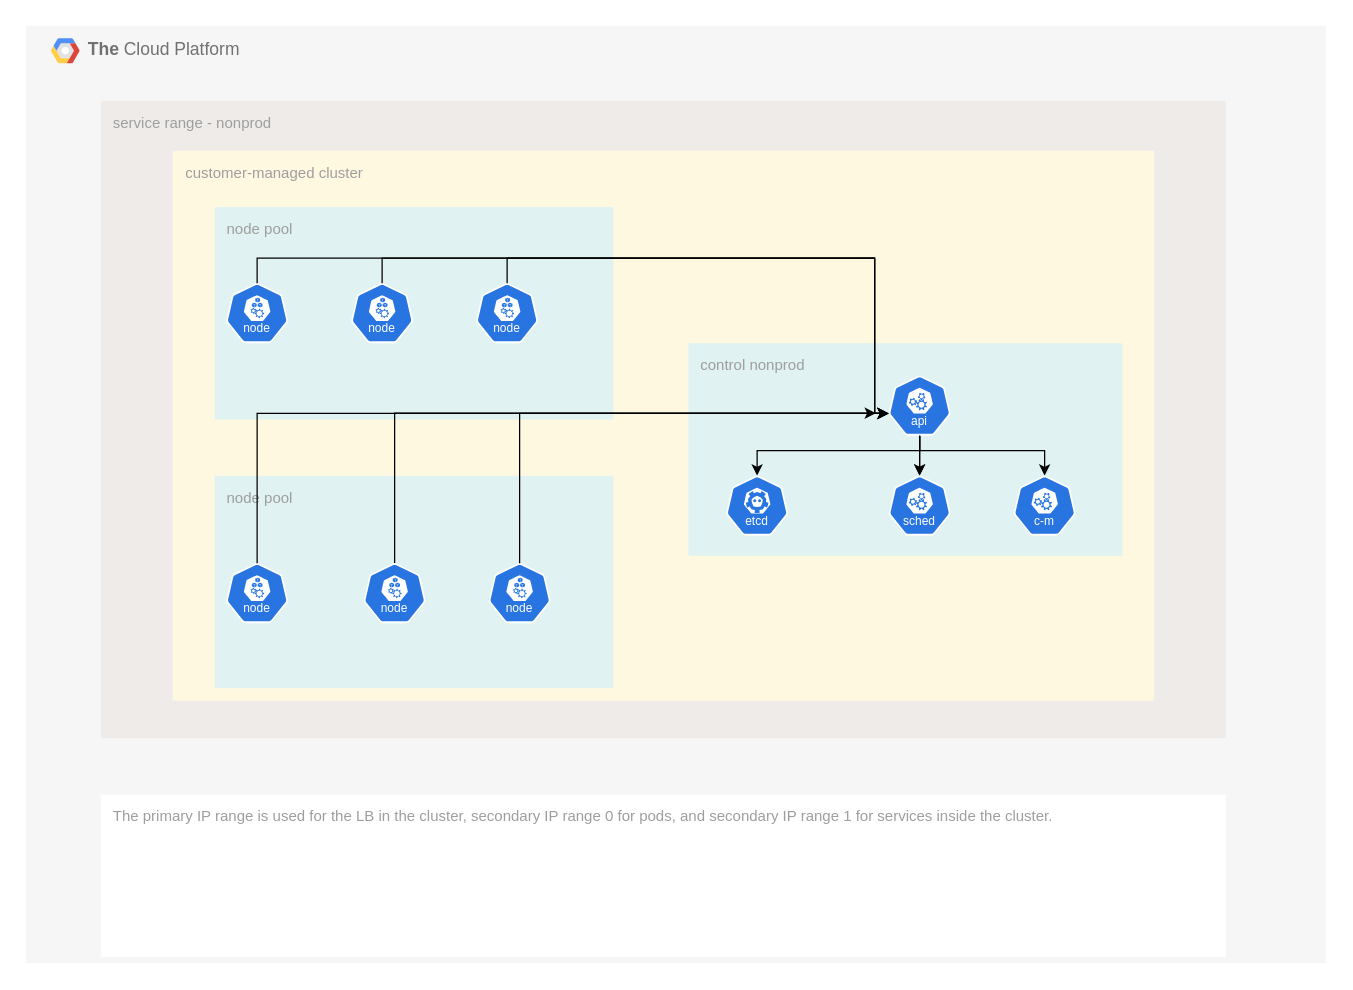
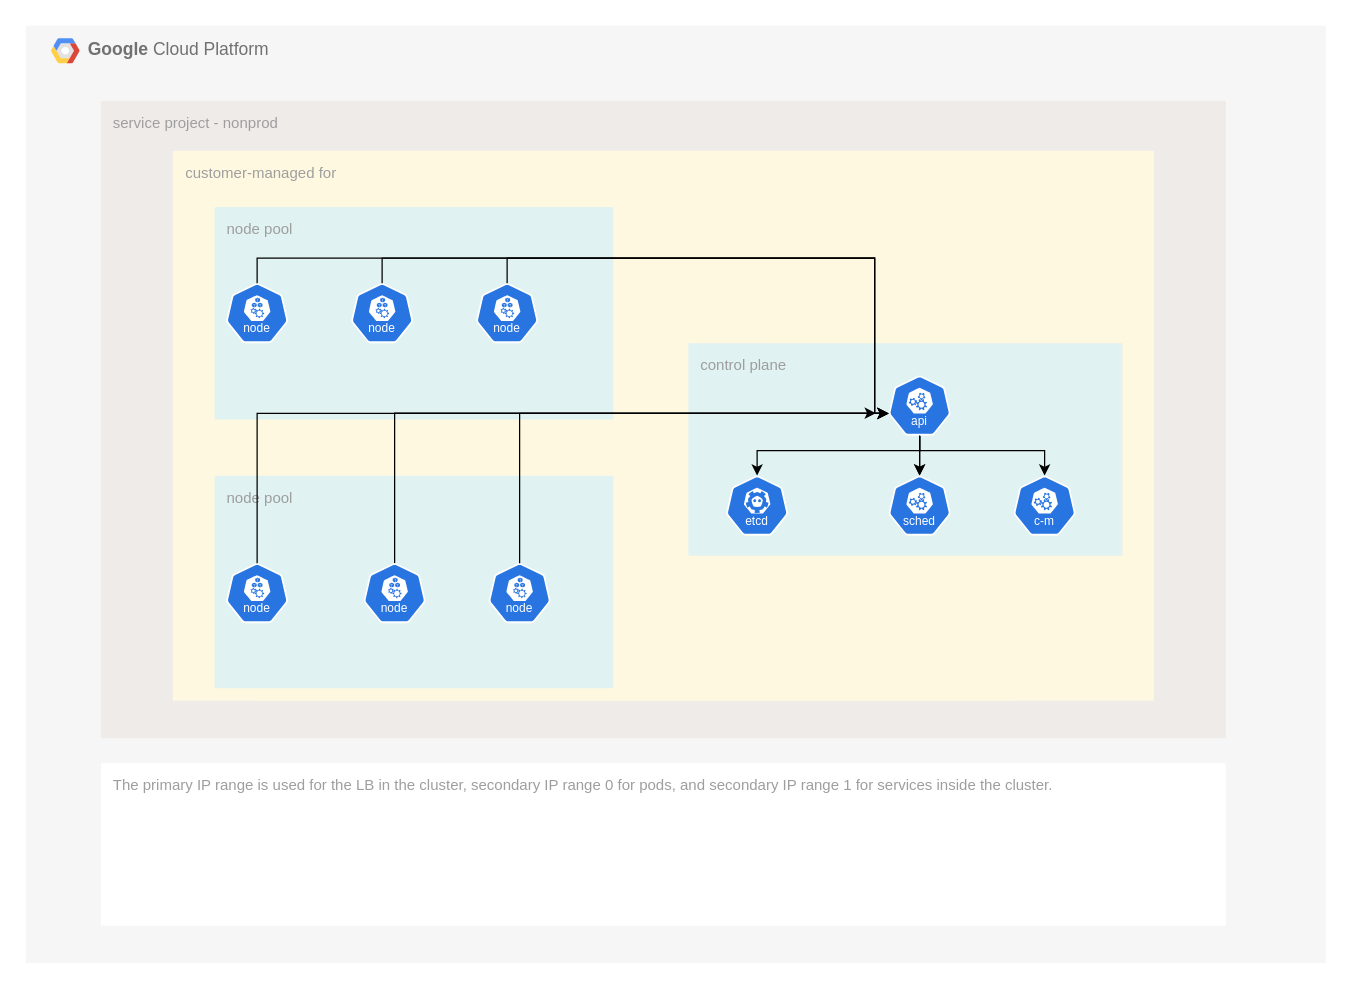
node "The Cloud Platform": label "The Cloud Platform" -> "Google Cloud Platform"
node "service range - nonprod": label "service range - nonprod" -> "service project - nonprod"
node "customer-managed cluster": label "customer-managed cluster" -> "customer-managed for"
node "control nonprod": label "control nonprod" -> "control plane"
node "The primary IP range is used for the LB in the cluster, secondary IP range 0 for pods, and secondary IP range 1 for services inside the cluster.": moved (663, 876) -> (663, 844)
